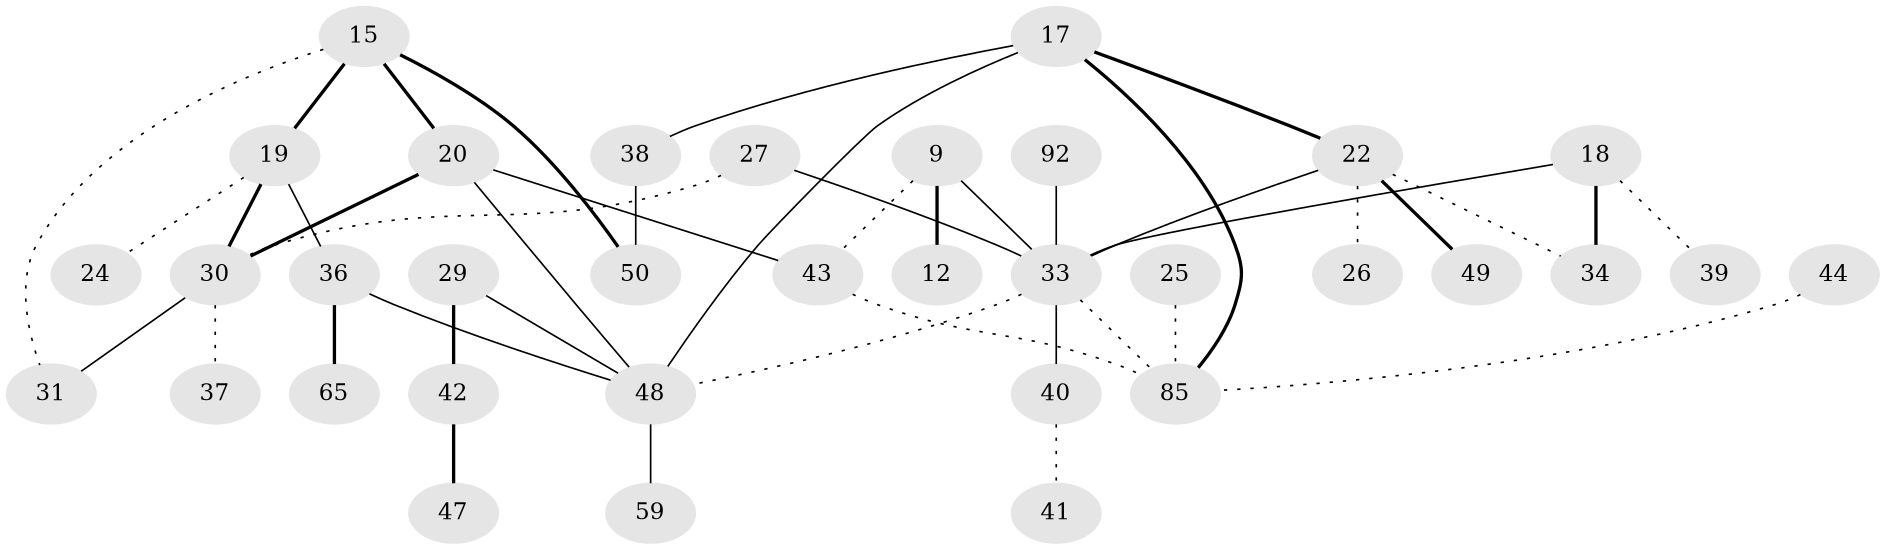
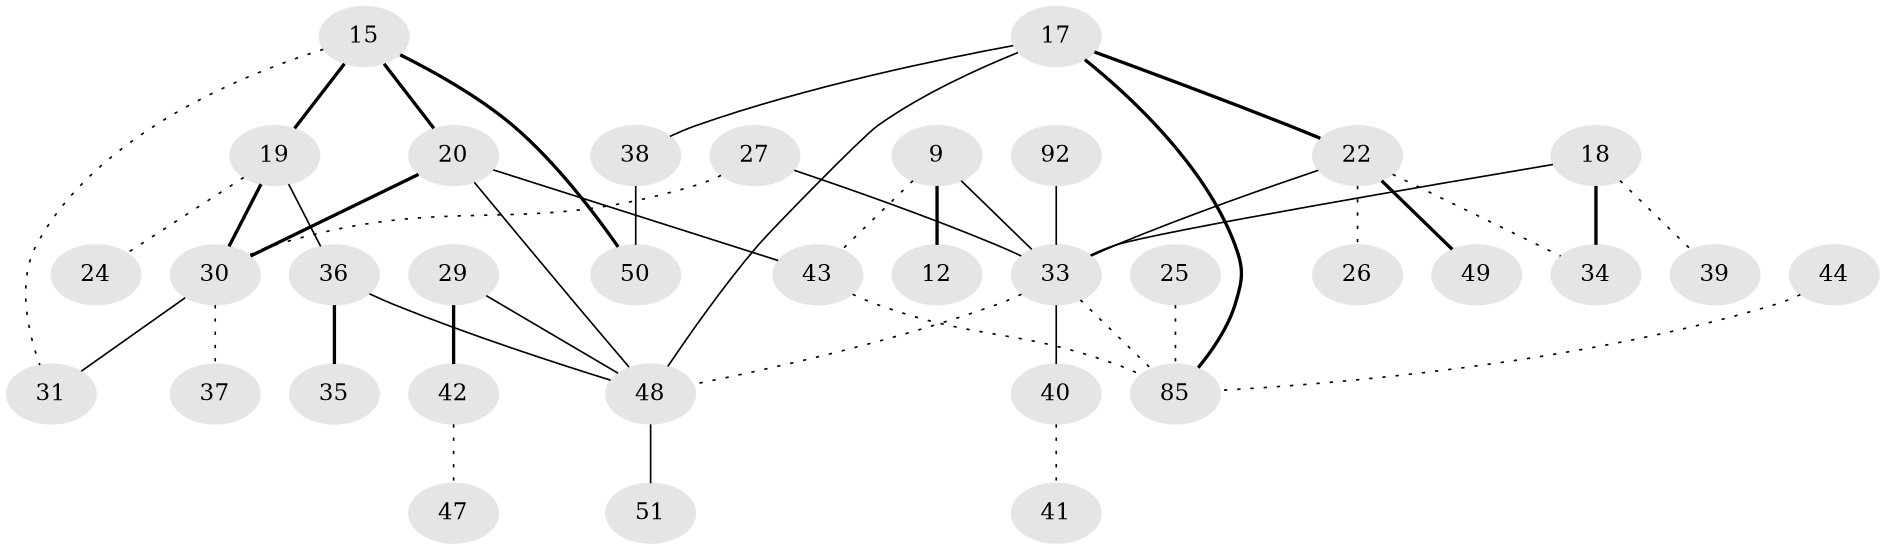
node "65": label "65" -> "35"
edge "42" -- "47": style bold -> dotted
node "59": label "59" -> "51"
